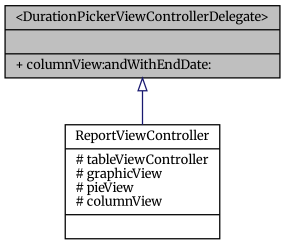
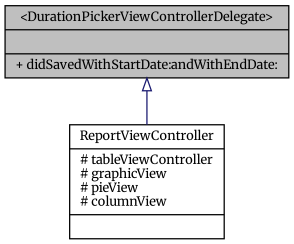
node "<DurationPickerViewControllerDelegate>": text "+ columnView:andWithEndDate:" -> "+ didSavedWithStartDate:andWithEndDate:"
